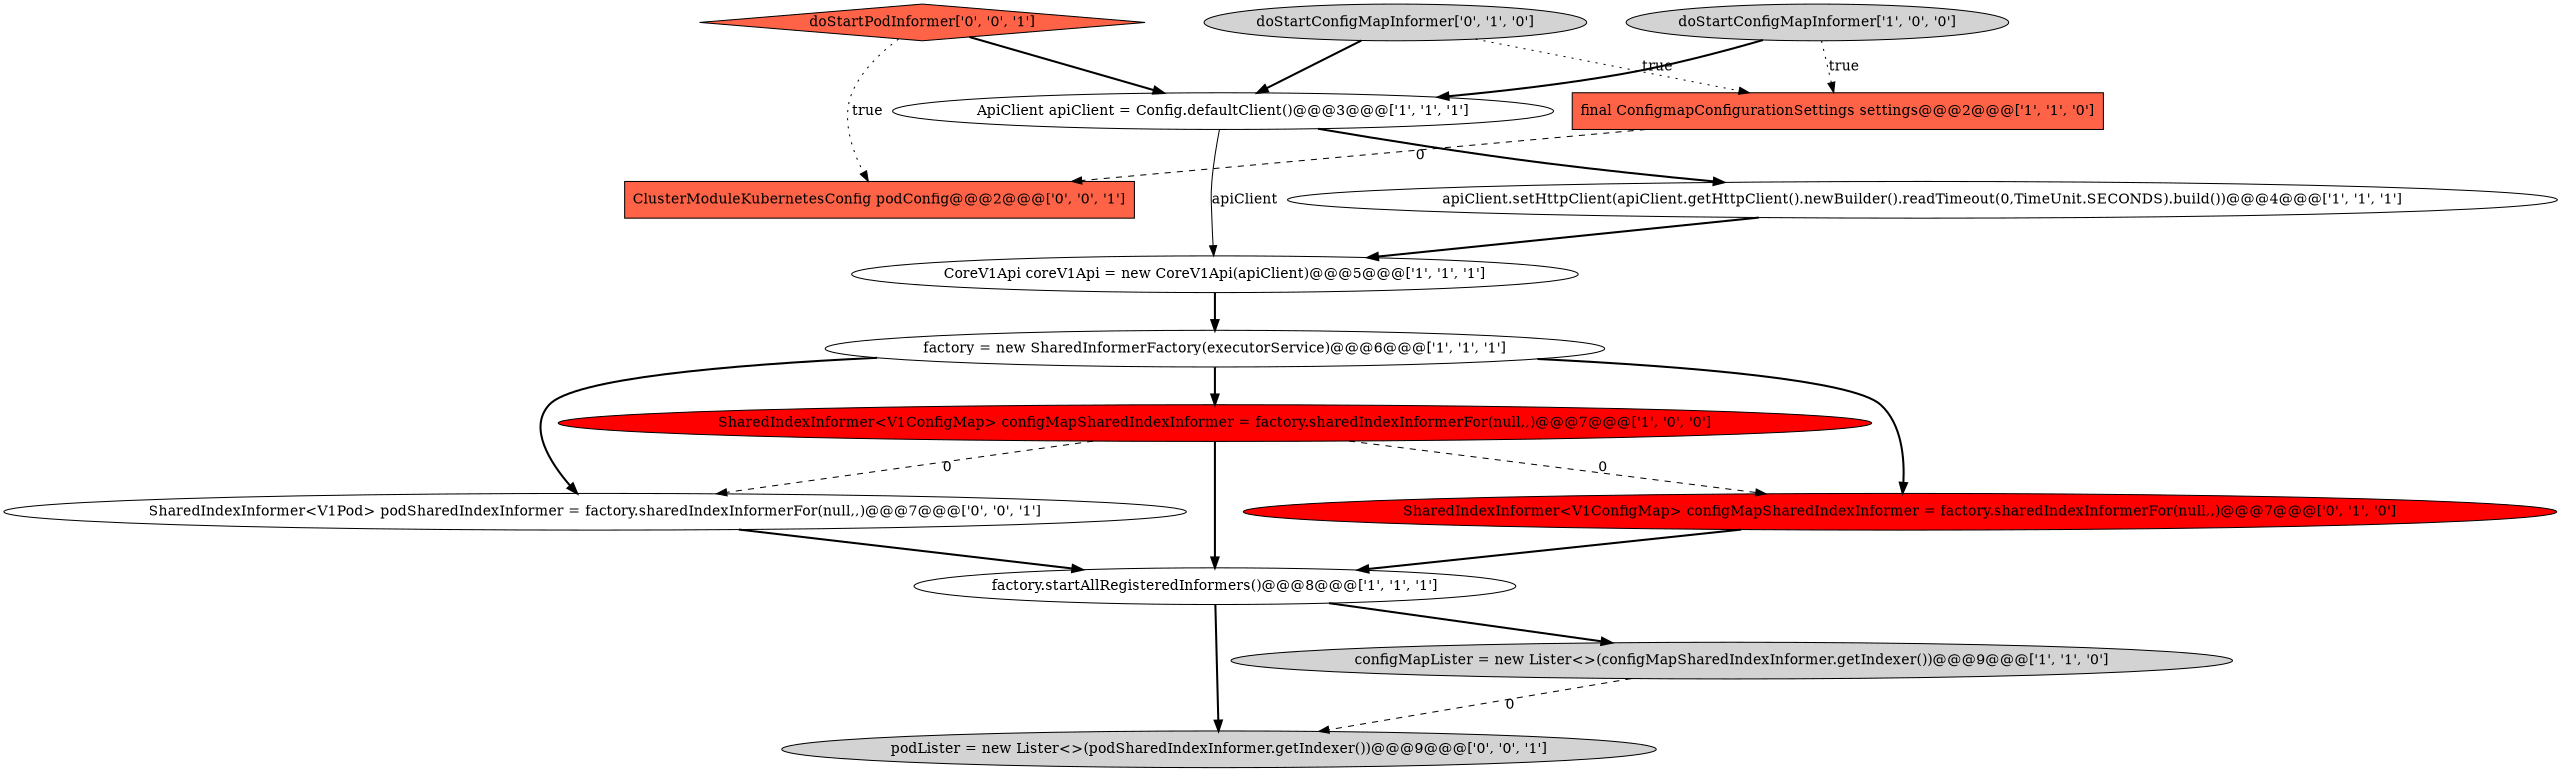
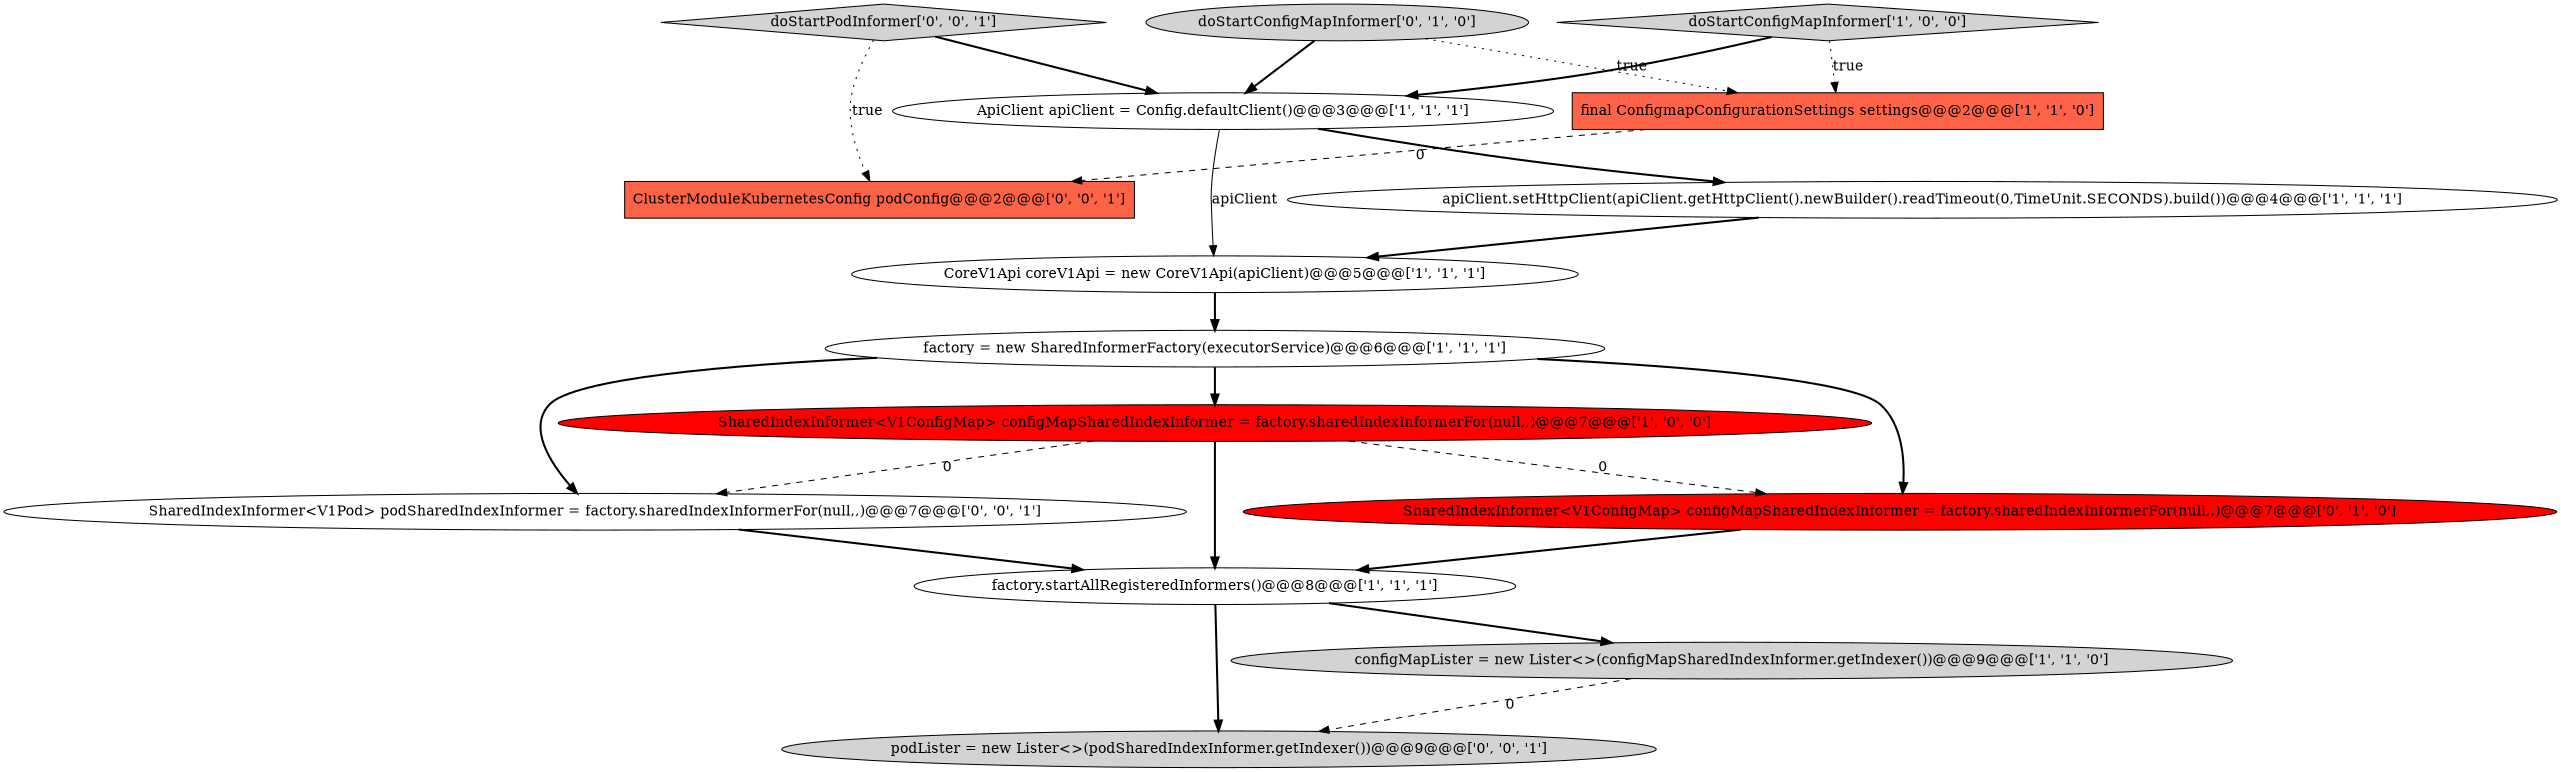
node "doStartPodInformer['0', '0', '1']": fillcolor tomato -> lightgray
node "doStartConfigMapInformer['1', '0', '0']": shape ellipse -> diamond
